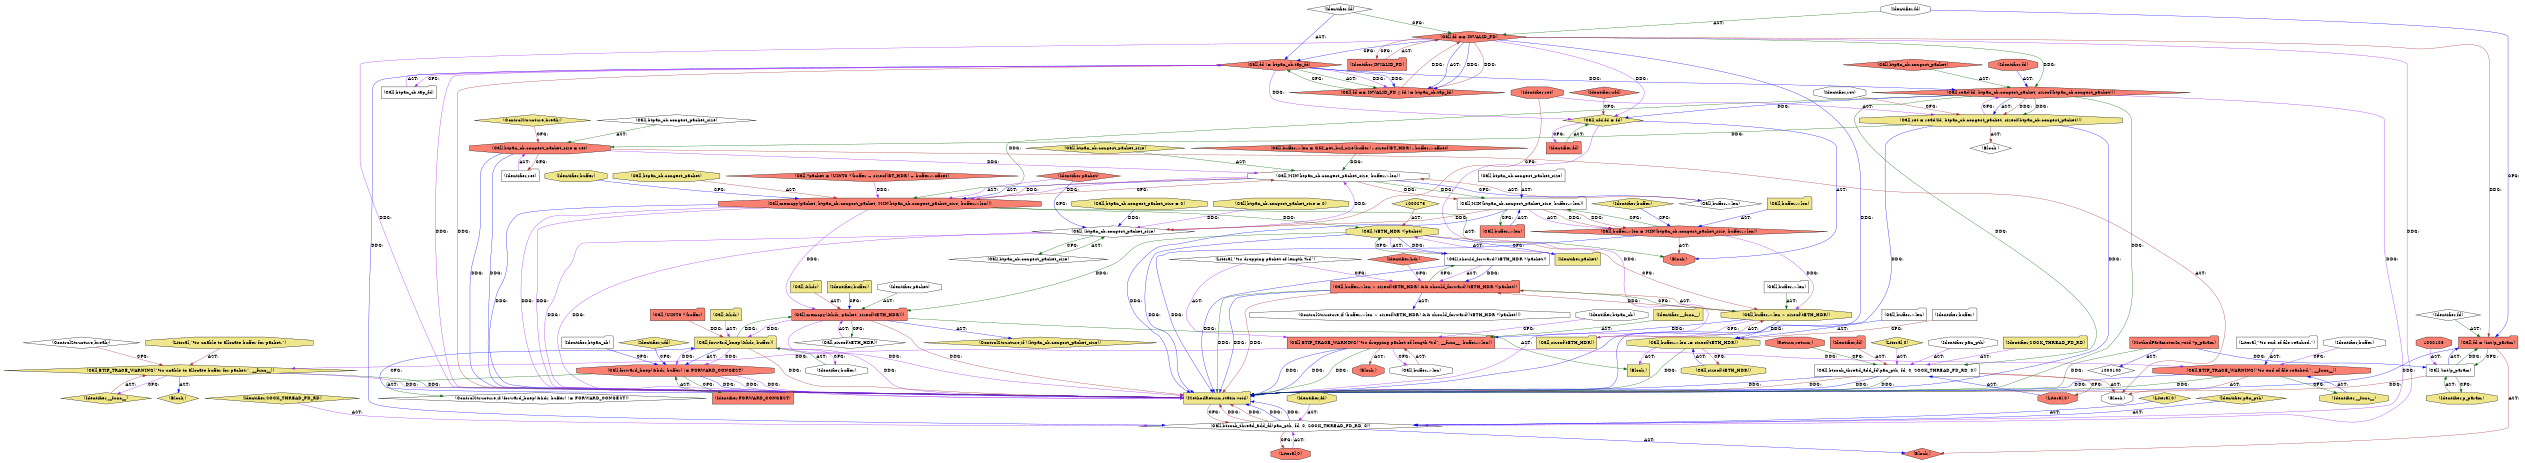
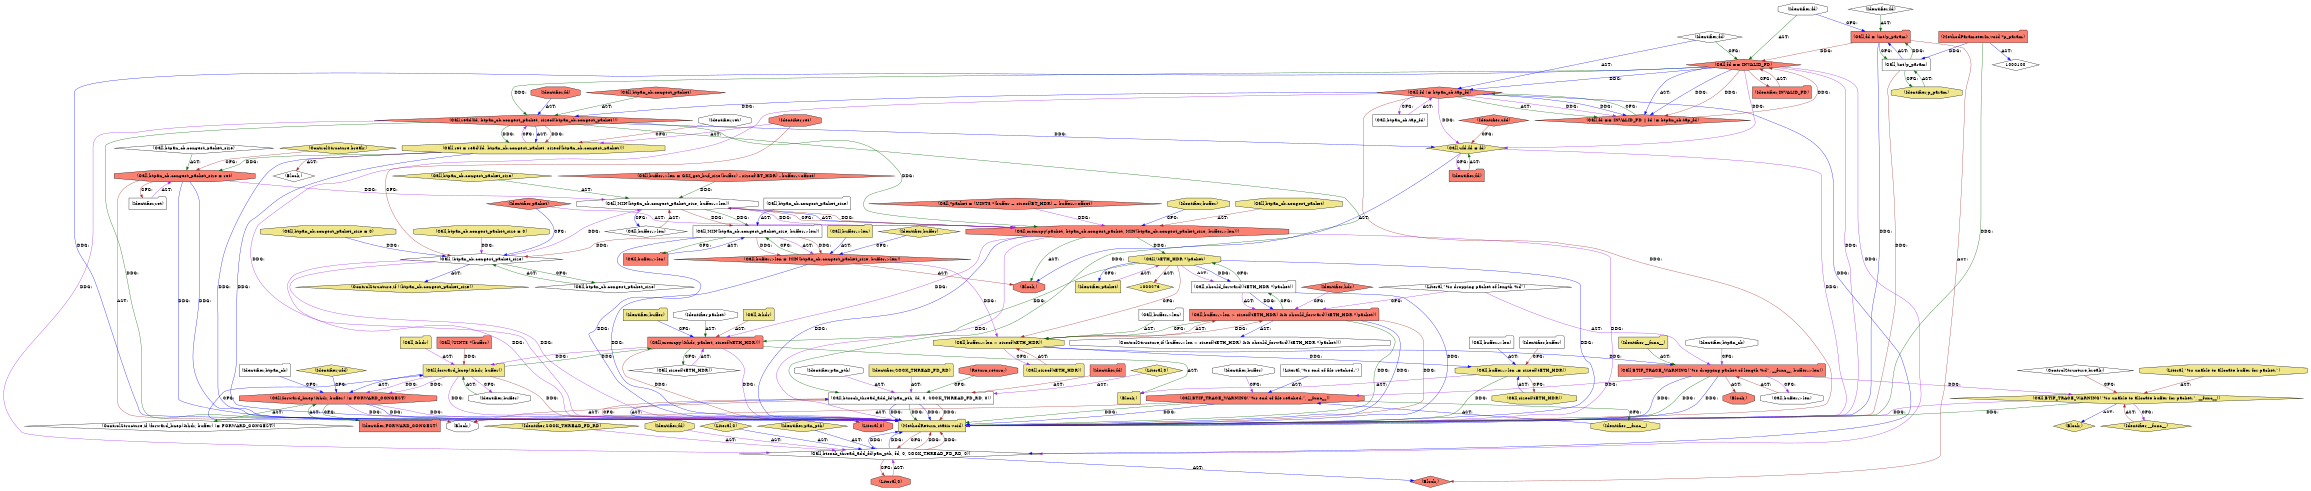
edge "(Call,fd == INVALID_FD)" -> "(Call,fd = (int)p_param)": reversed
edge "(Call,fd == INVALID_FD)" -> "(Call,fd != btpan_cb.tap_fd)": label "CFG: " -> "DDG: "
edge "1000273" -> "(Call,(tETH_HDR *)packet)": reversed
edge "(Call,memcpy(&hdr, packet, sizeof(tETH_HDR)))" -> "(ControlStructure,if (!btpan_cb.congest_packet_size))": now "(Call,!btpan_cb.congest_packet_size)" -> "(ControlStructure,if (!btpan_cb.congest_packet_size))"
node "1000108": removed
